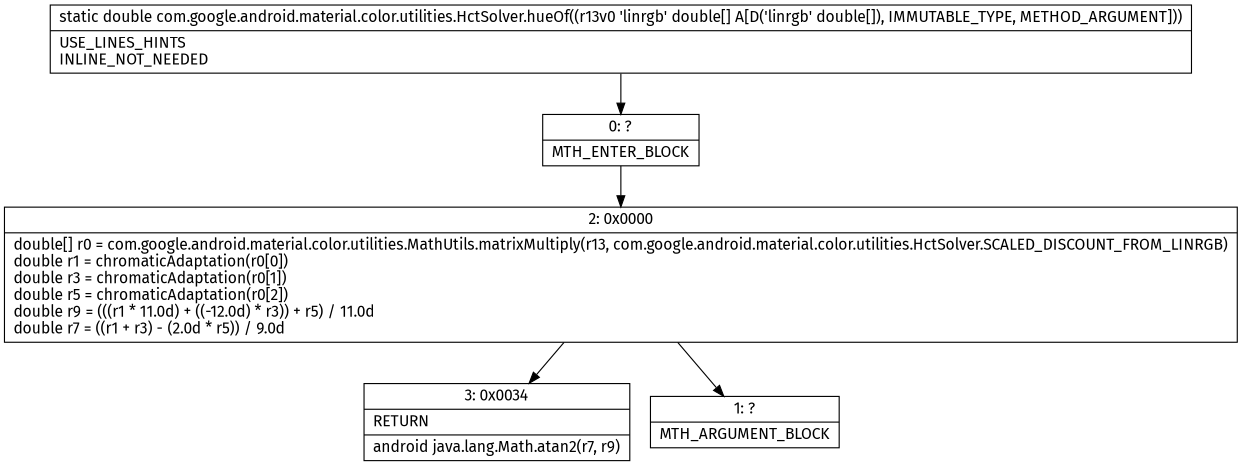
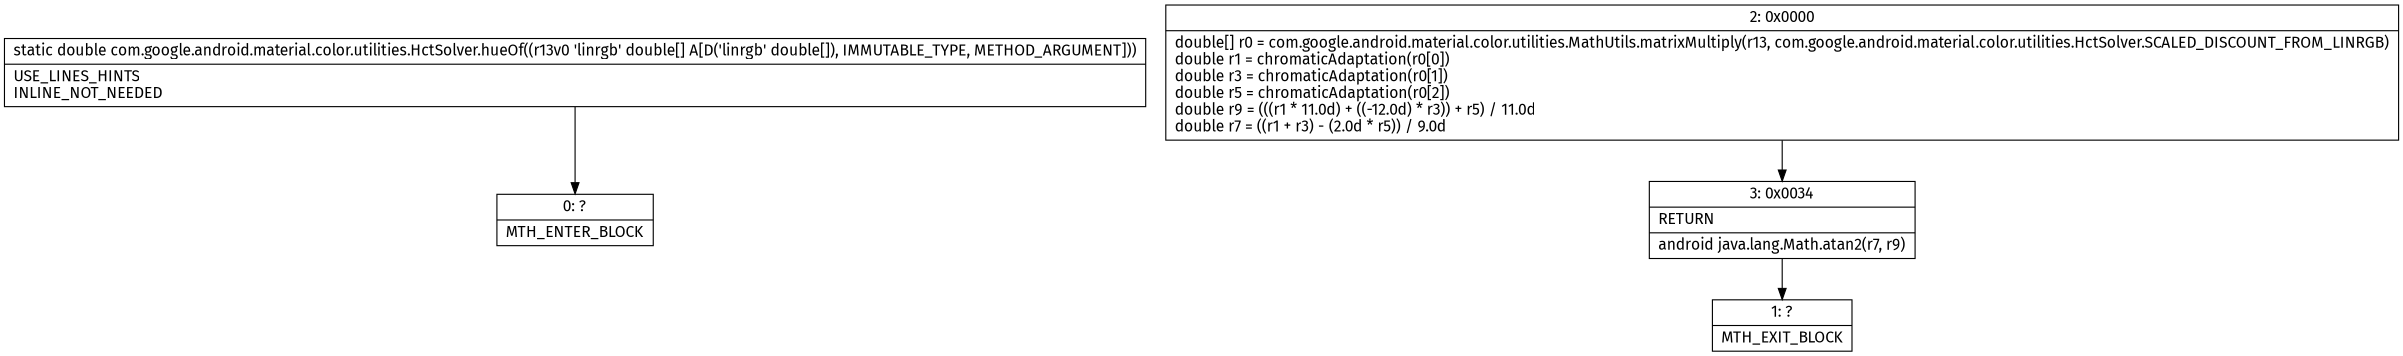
edge "0: ?" -> "2: 0x0000": removed
edge "2: 0x0000" -> "1: ?": now "3: 0x0034" -> "1: ?"
node "1: ?": text "MTH_ARGUMENT_BLOCK" -> "MTH_EXIT_BLOCK"
